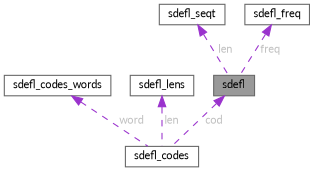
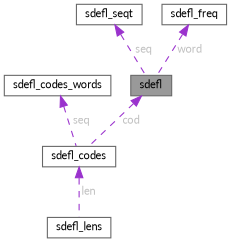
edge "sdefl" -> "sdefl_seqt": label " len" -> " seq"
edge "sdefl" -> "sdefl_freq": label " freq" -> " word"
edge "sdefl_codes" -> "sdefl_codes_words": label " word" -> " seq"
edge "sdefl_codes" -> "sdefl_lens": reversed
